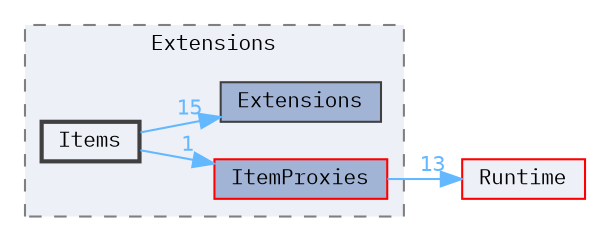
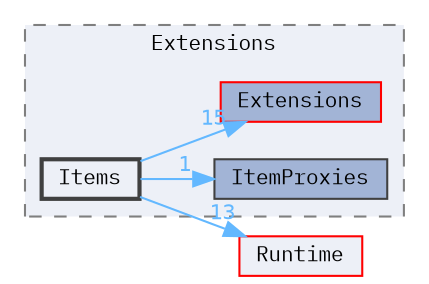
node "Extensions": color grey25 -> red
node "ItemProxies": color red -> grey25
edge "ItemProxies" -> "Runtime": now "Items" -> "Runtime"
